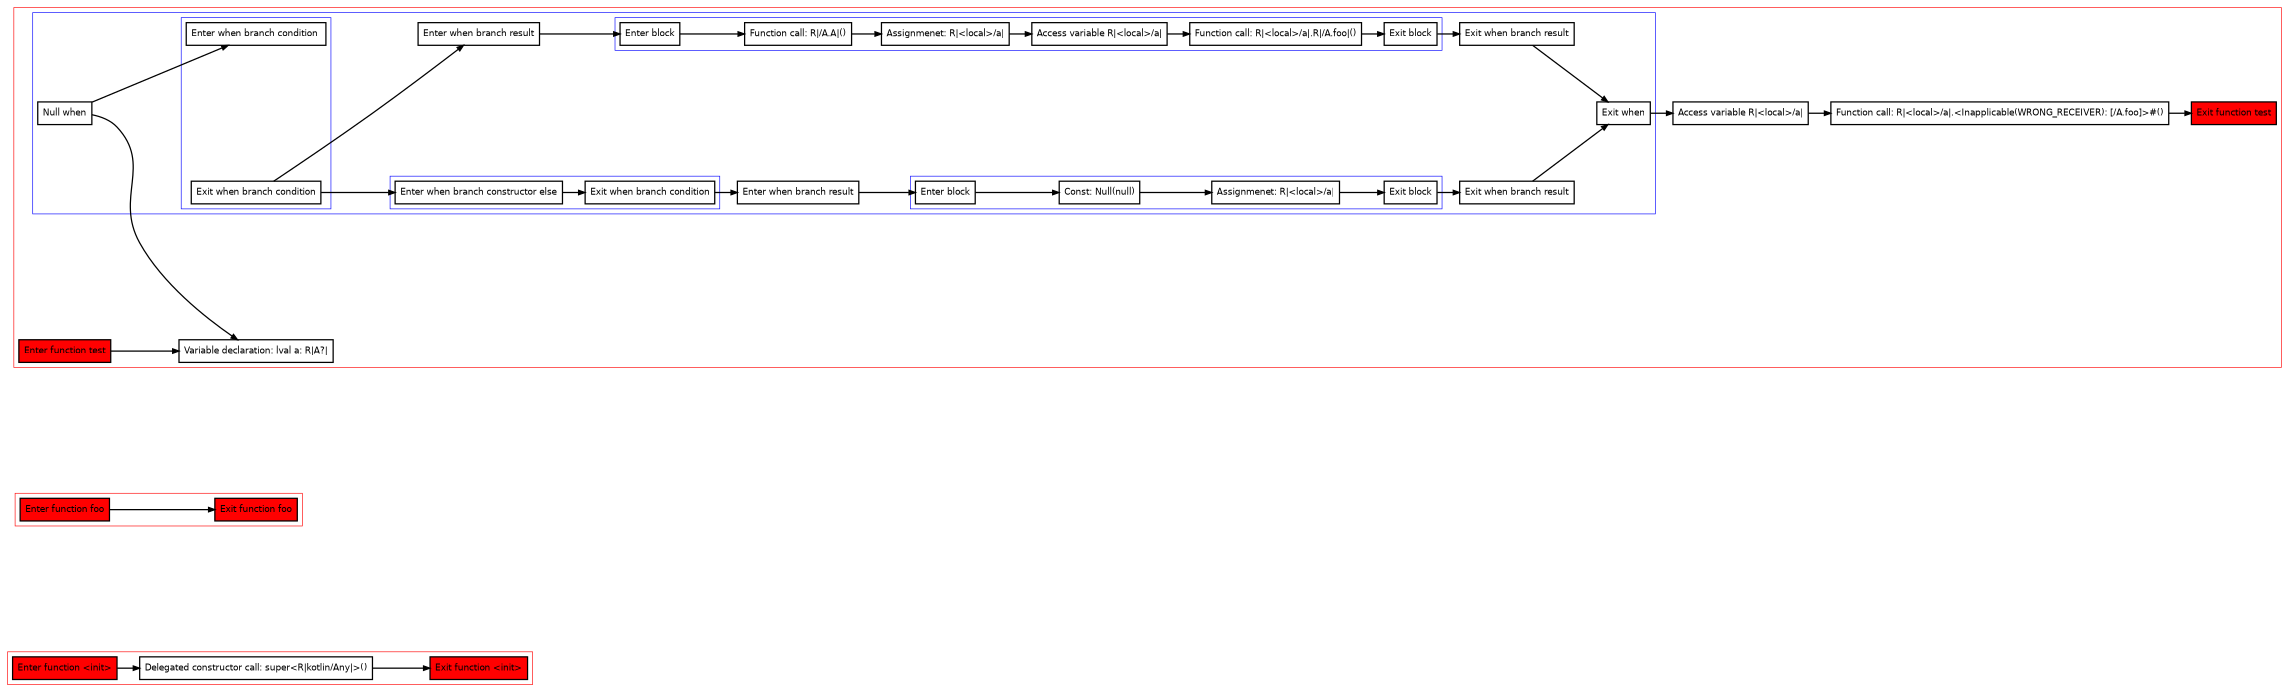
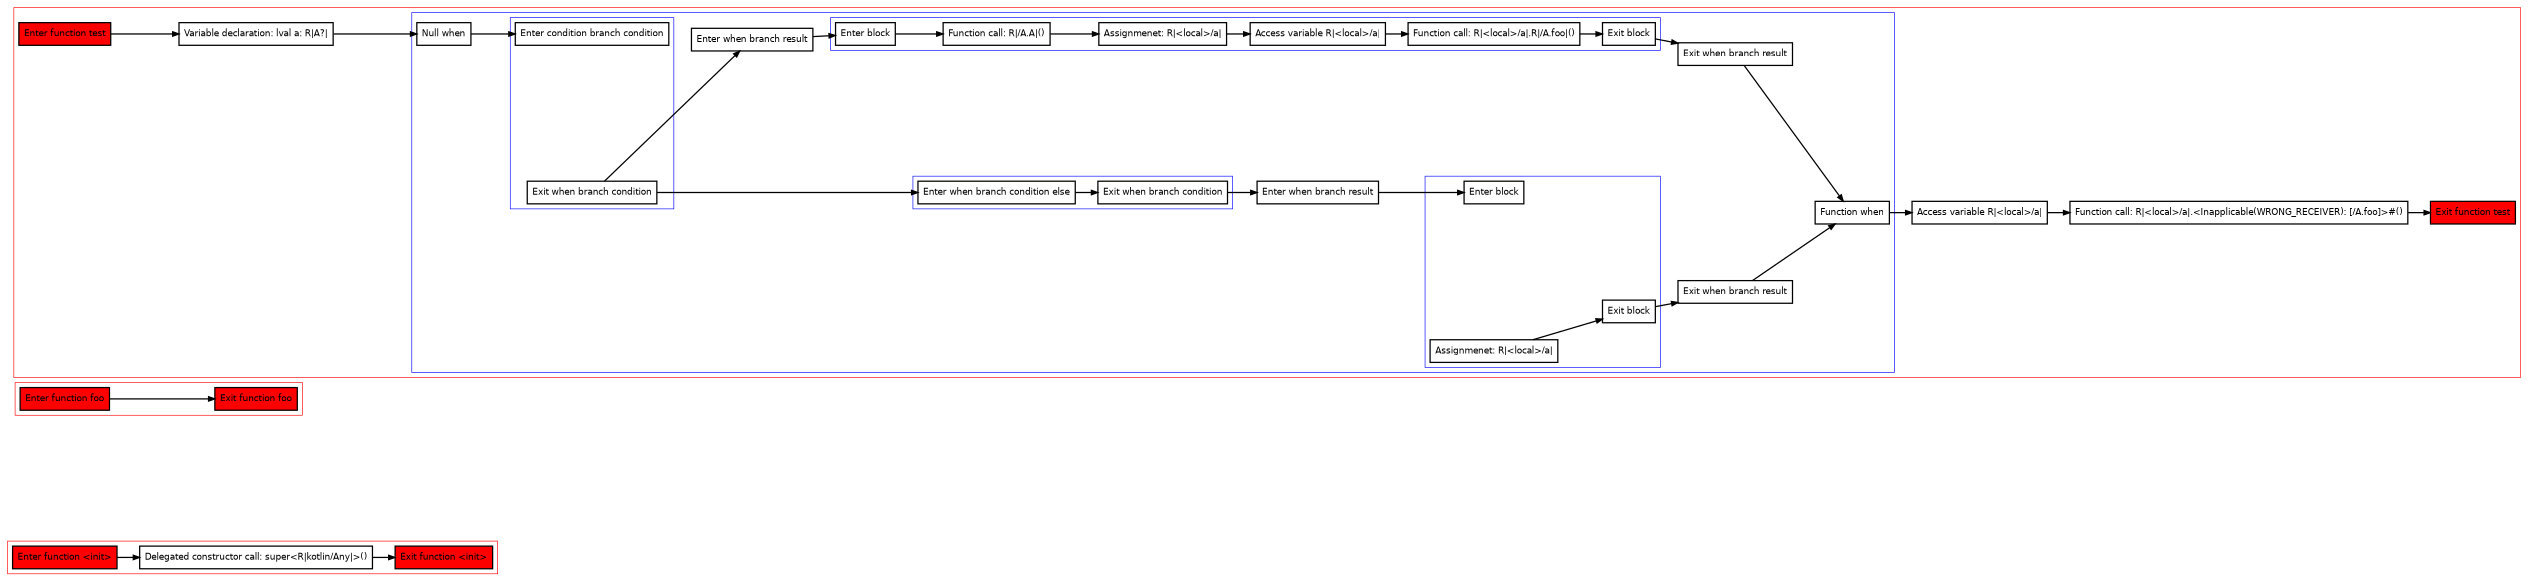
node "Enter when branch condition": label "Enter when branch condition" -> "Enter condition branch condition"
node "Exit when": label "Exit when" -> "Function when"
node "Enter when branch constructor else": label "Enter when branch constructor else" -> "Enter when branch condition else"
node "Const: Null(null)": removed
edge "Null when" -> "Variable declaration: lval a: R|A?|": reversed
